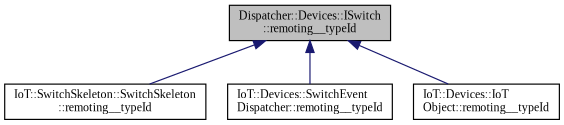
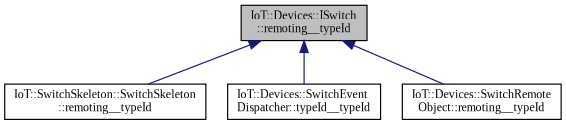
node "Dispatcher::Devices::ISwitch ::remoting__typeId": label "Dispatcher::Devices::ISwitch ::remoting__typeId" -> "IoT::Devices::ISwitch ::remoting__typeId"
node "IoT::Devices::SwitchEvent Dispatcher::remoting__typeId": label "IoT::Devices::SwitchEvent Dispatcher::remoting__typeId" -> "IoT::Devices::SwitchEvent Dispatcher::typeId__typeId"
node "IoT::Devices::IoT Object::remoting__typeId": label "IoT::Devices::IoT Object::remoting__typeId" -> "IoT::Devices::SwitchRemote Object::remoting__typeId"
